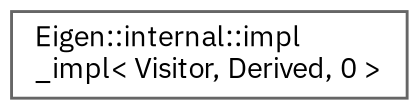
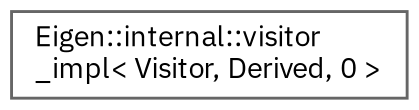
node "Eigen::internal::impl _impl< Visitor, Derived, 0 >": label "Eigen::internal::impl _impl< Visitor, Derived, 0 >" -> "Eigen::internal::visitor _impl< Visitor, Derived, 0 >"
